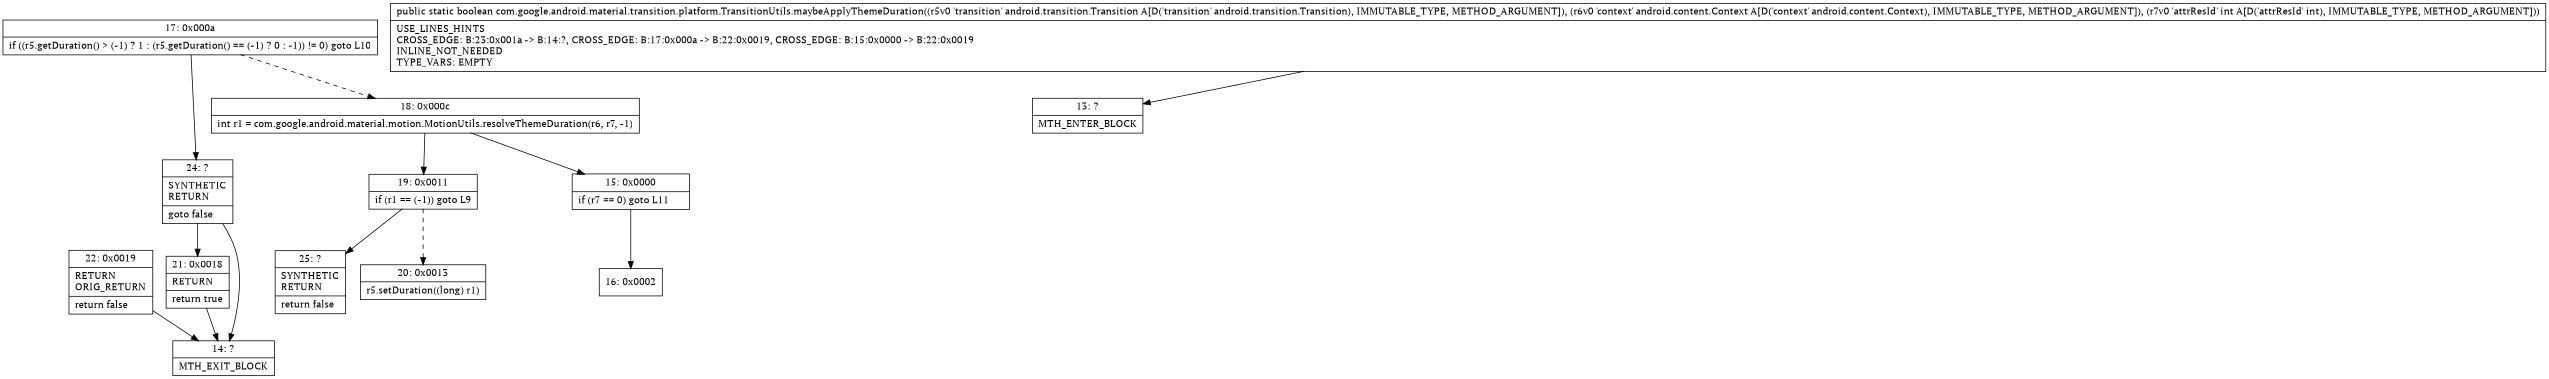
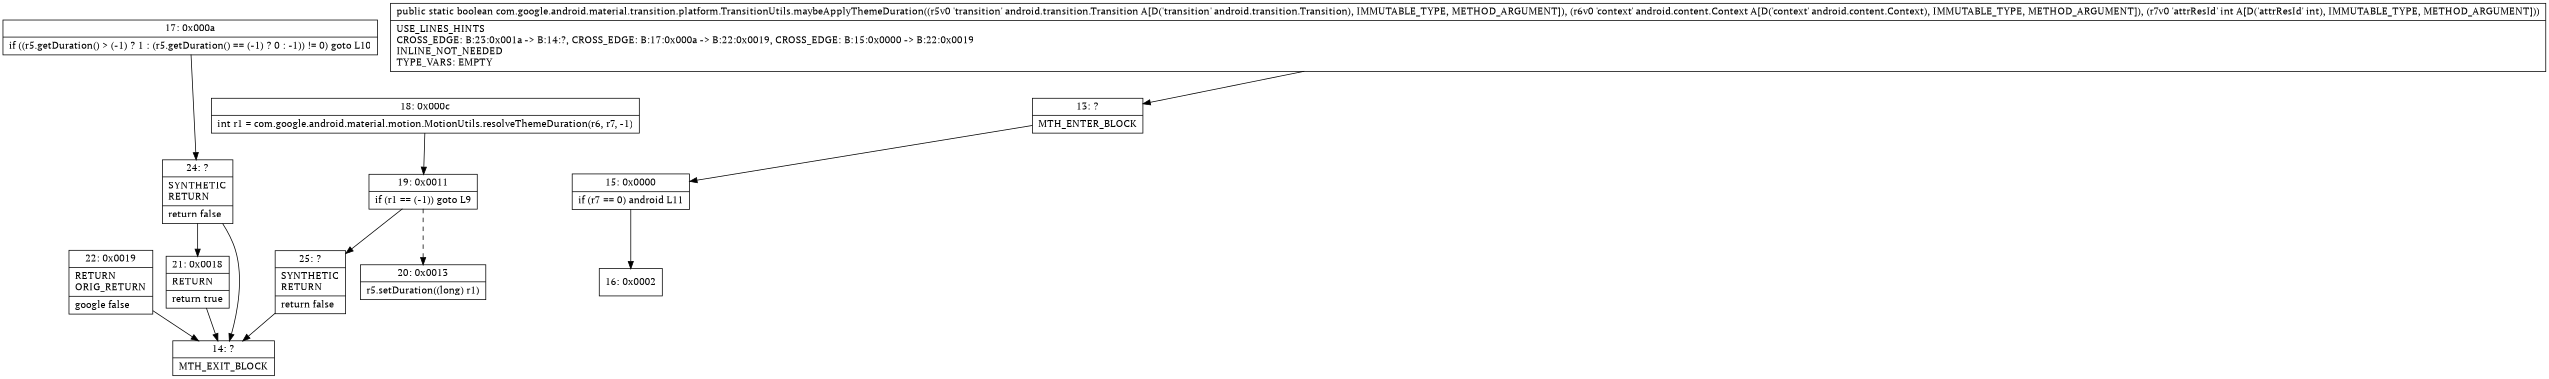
edge "17: 0x000a" -> "18: 0x000c": removed
edge "18: 0x000c" -> "15: 0x0000": now "13: ?" -> "15: 0x0000"
node "15: 0x0000": text "if (r7 == 0) goto L11" -> "if (r7 == 0) android L11"
node "24: ?": text "goto false" -> "return false"
node "22: 0x0019": text "return false" -> "google false"
edge "25: ?" -> "14: ?": added
